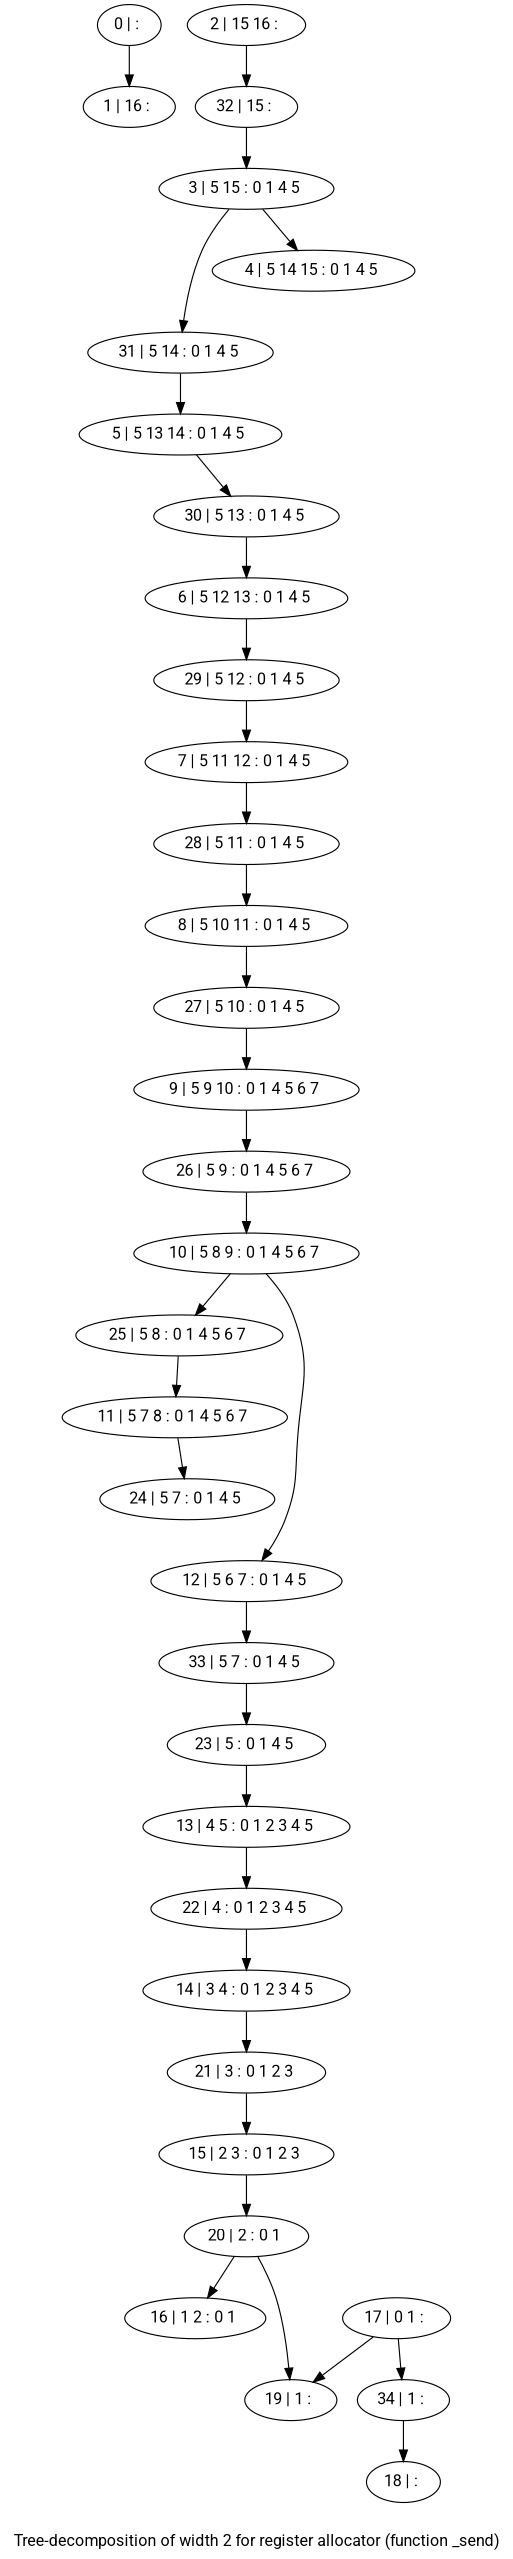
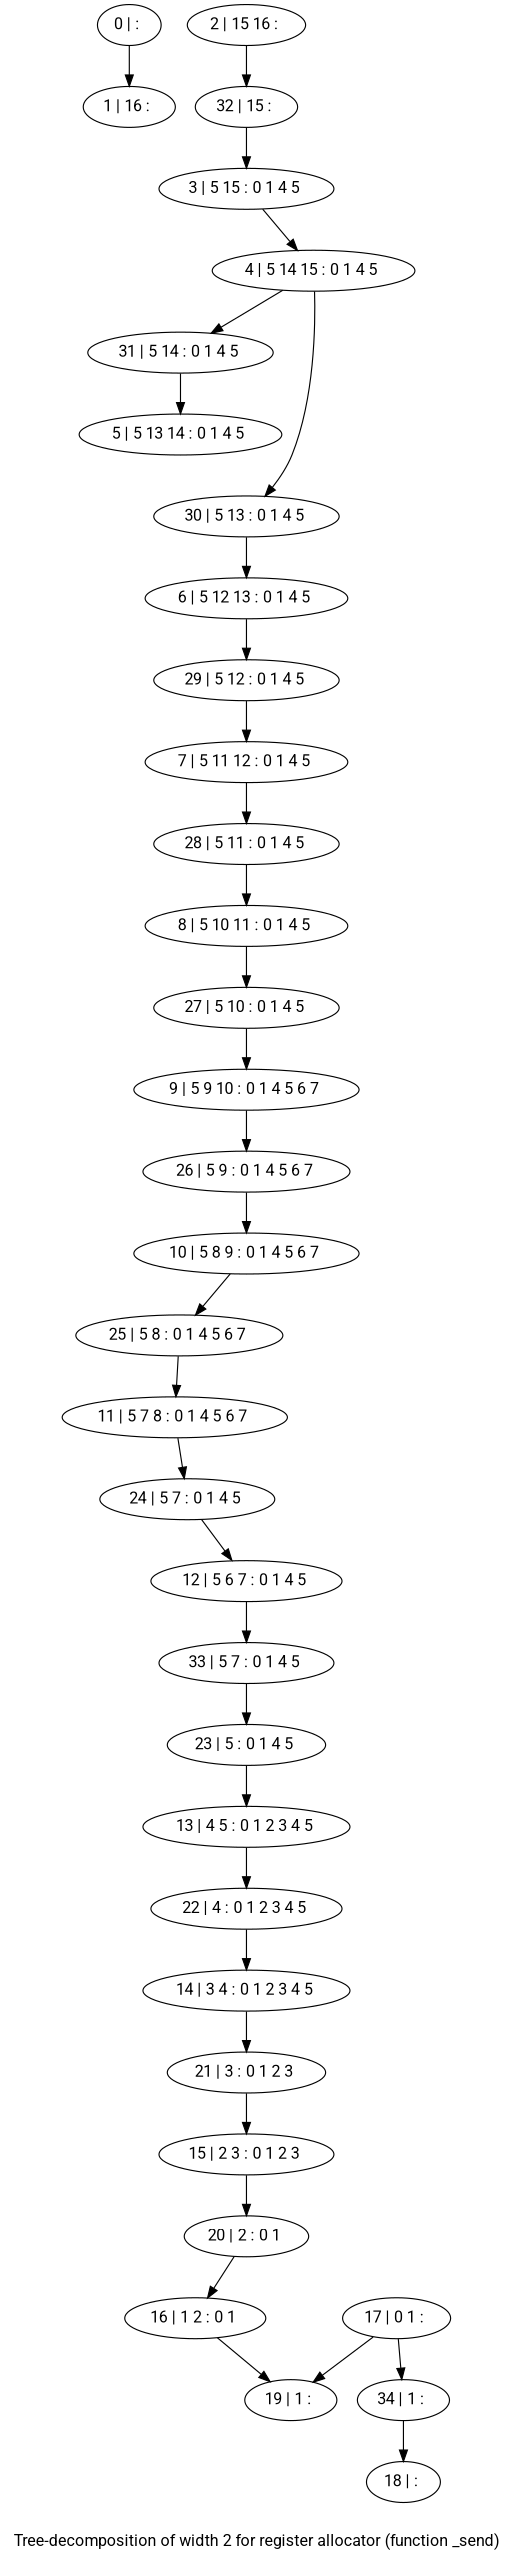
edge "3 | 5 15 : 0 1 4 5" -> "31 | 5 14 : 0 1 4 5": now "4 | 5 14 15 : 0 1 4 5" -> "31 | 5 14 : 0 1 4 5"
edge "5 | 5 13 14 : 0 1 4 5" -> "30 | 5 13 : 0 1 4 5": now "4 | 5 14 15 : 0 1 4 5" -> "30 | 5 13 : 0 1 4 5"
edge "10 | 5 8 9 : 0 1 4 5 6 7" -> "12 | 5 6 7 : 0 1 4 5": now "24 | 5 7 : 0 1 4 5" -> "12 | 5 6 7 : 0 1 4 5"
edge "20 | 2 : 0 1" -> "19 | 1 :": now "16 | 1 2 : 0 1" -> "19 | 1 :"
